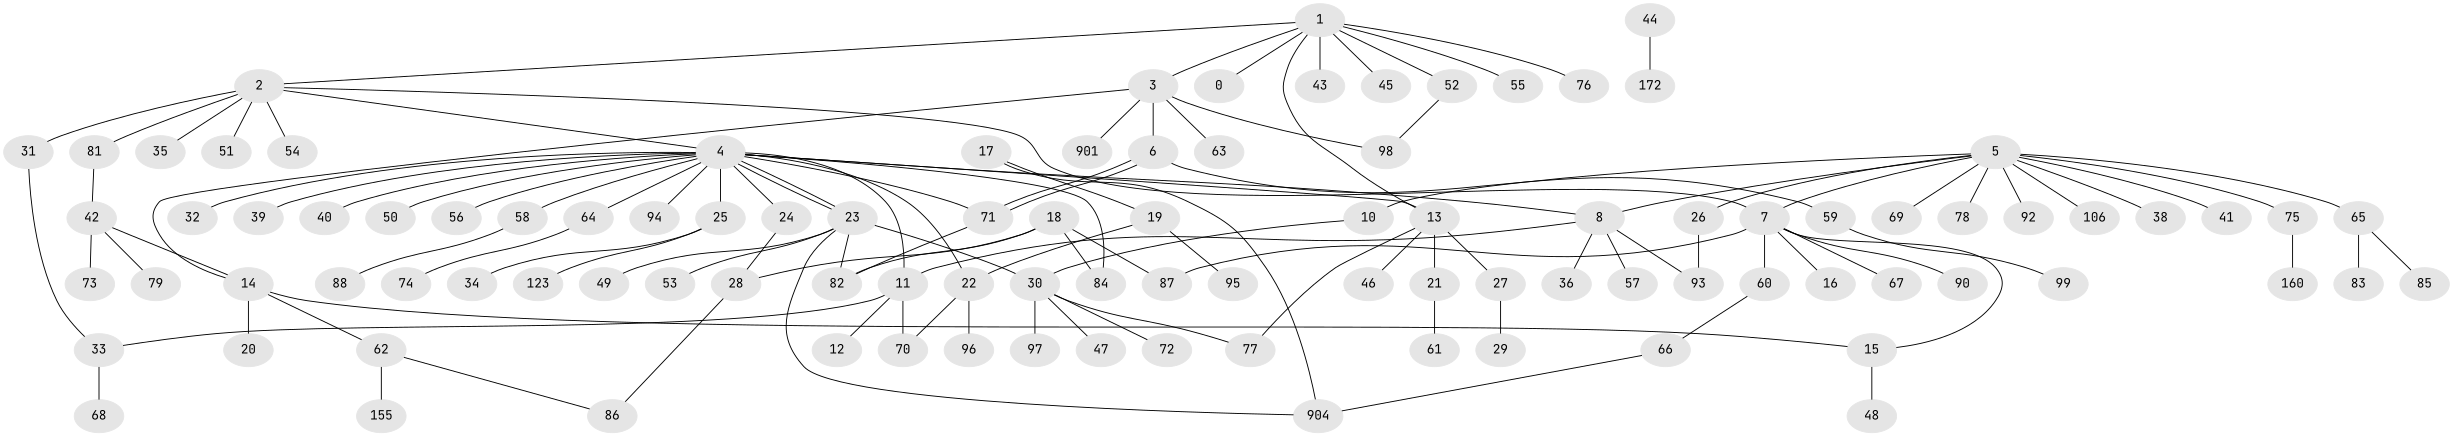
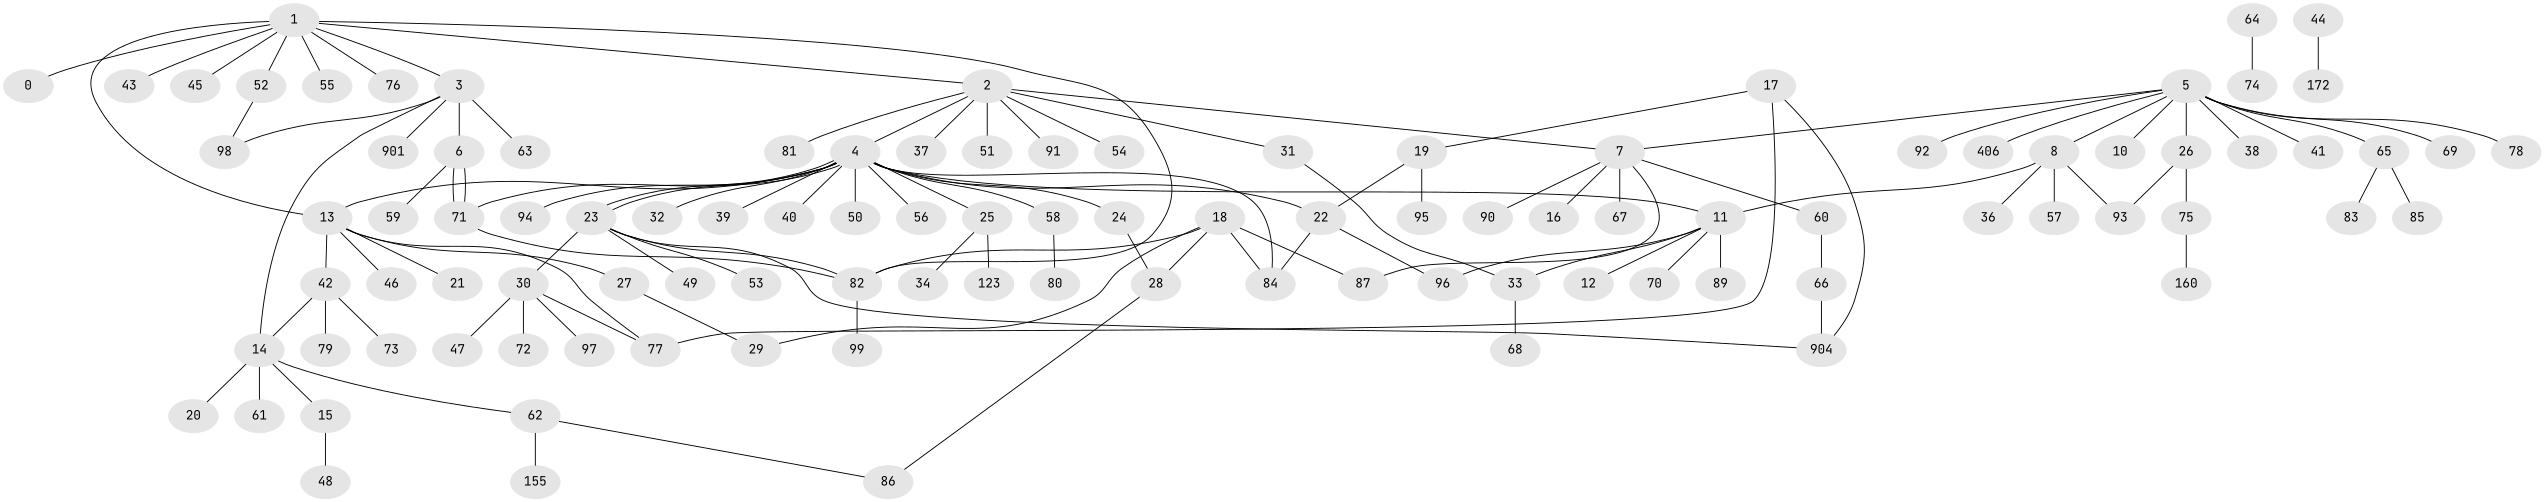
edge "1" -- "82": added
node "35": label "35" -> "37"
node "91": added
edge "5" -- "75": now "26" -- "75"
edge "4" -- "8": removed
edge "81" -- "42": now "13" -- "42"
edge "4" -- "64": removed
node "106": label "106" -> "406"
edge "10" -- "30": removed
edge "11" -- "96": added
edge "59" -- "99": now "82" -- "99"
edge "7" -- "15": removed
node "88": label "88" -> "80"
node "89": added
edge "22" -- "70": now "22" -- "84"
edge "18" -- "29": added
edge "21" -- "61": now "14" -- "61"
edge "17" -- "77": added
